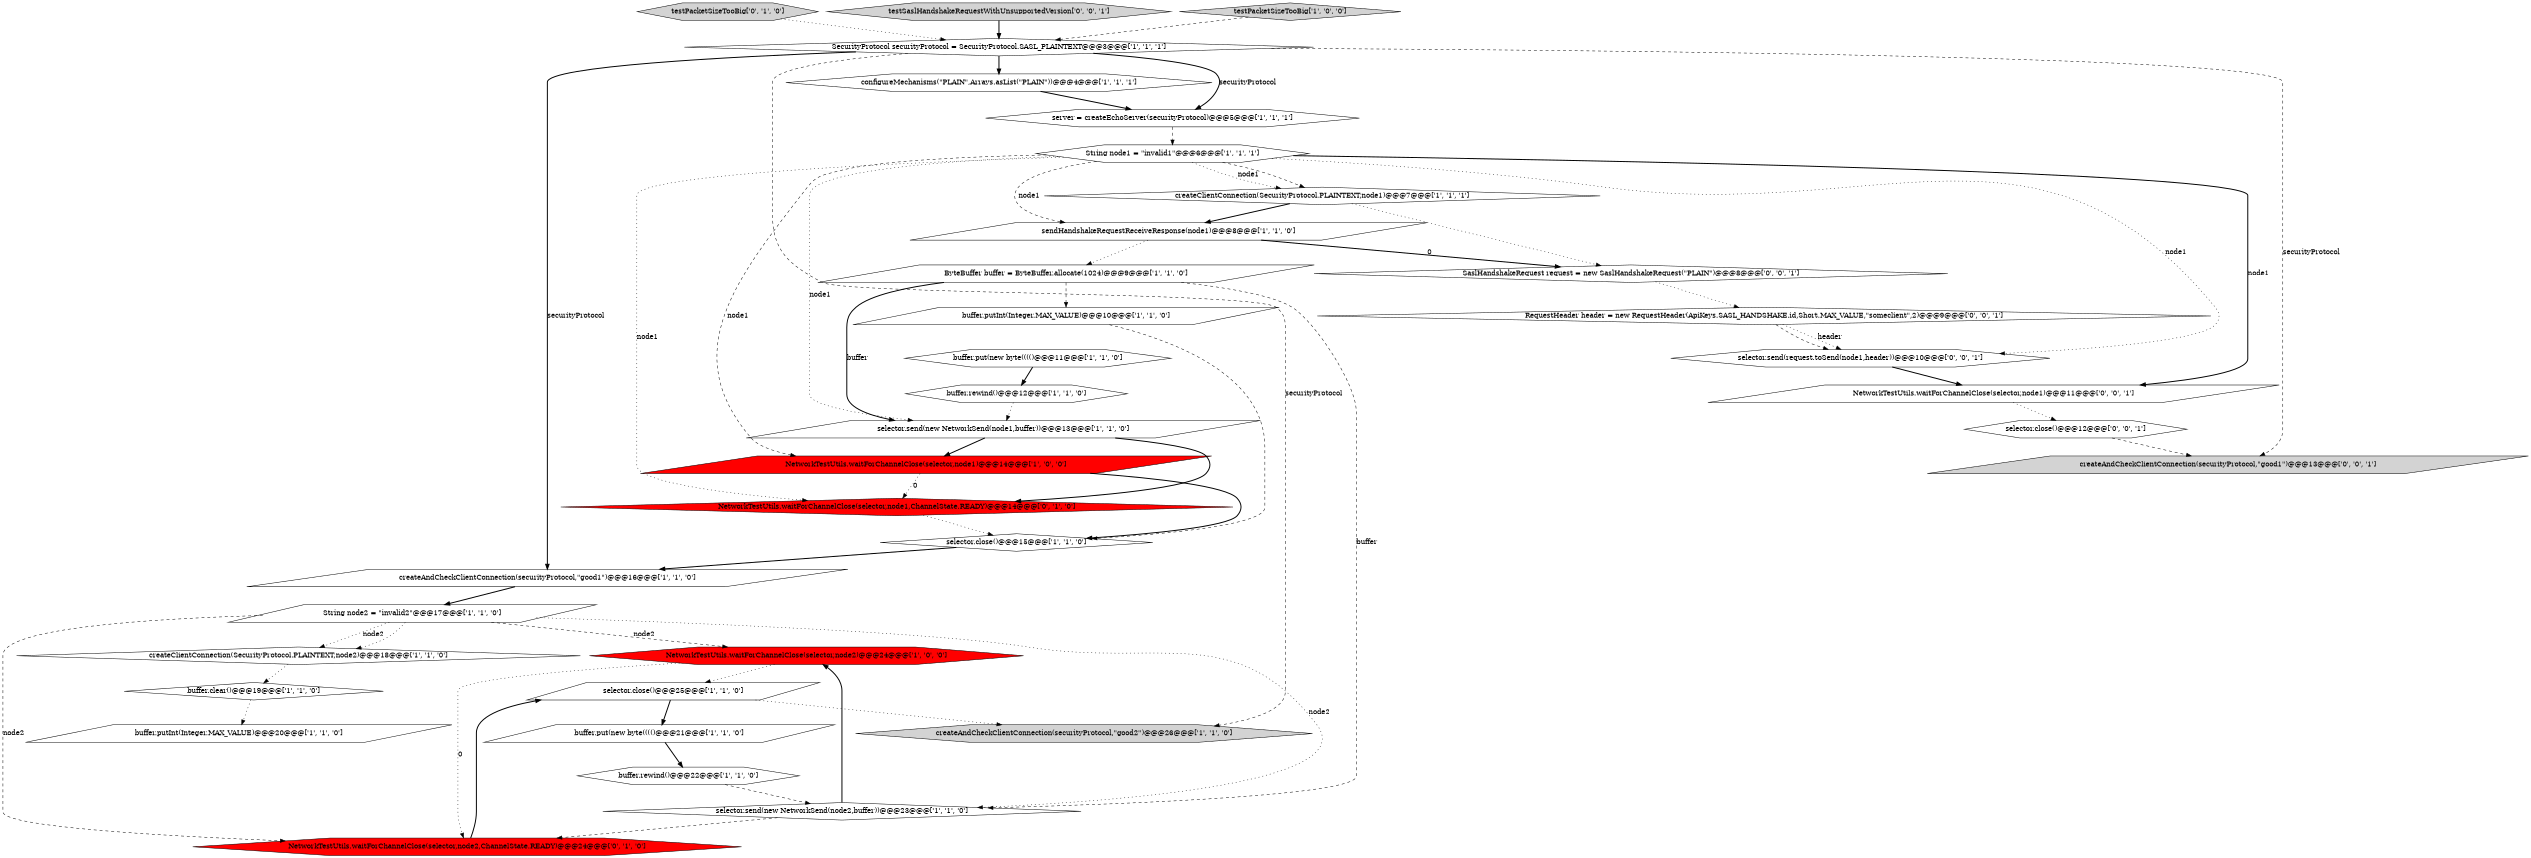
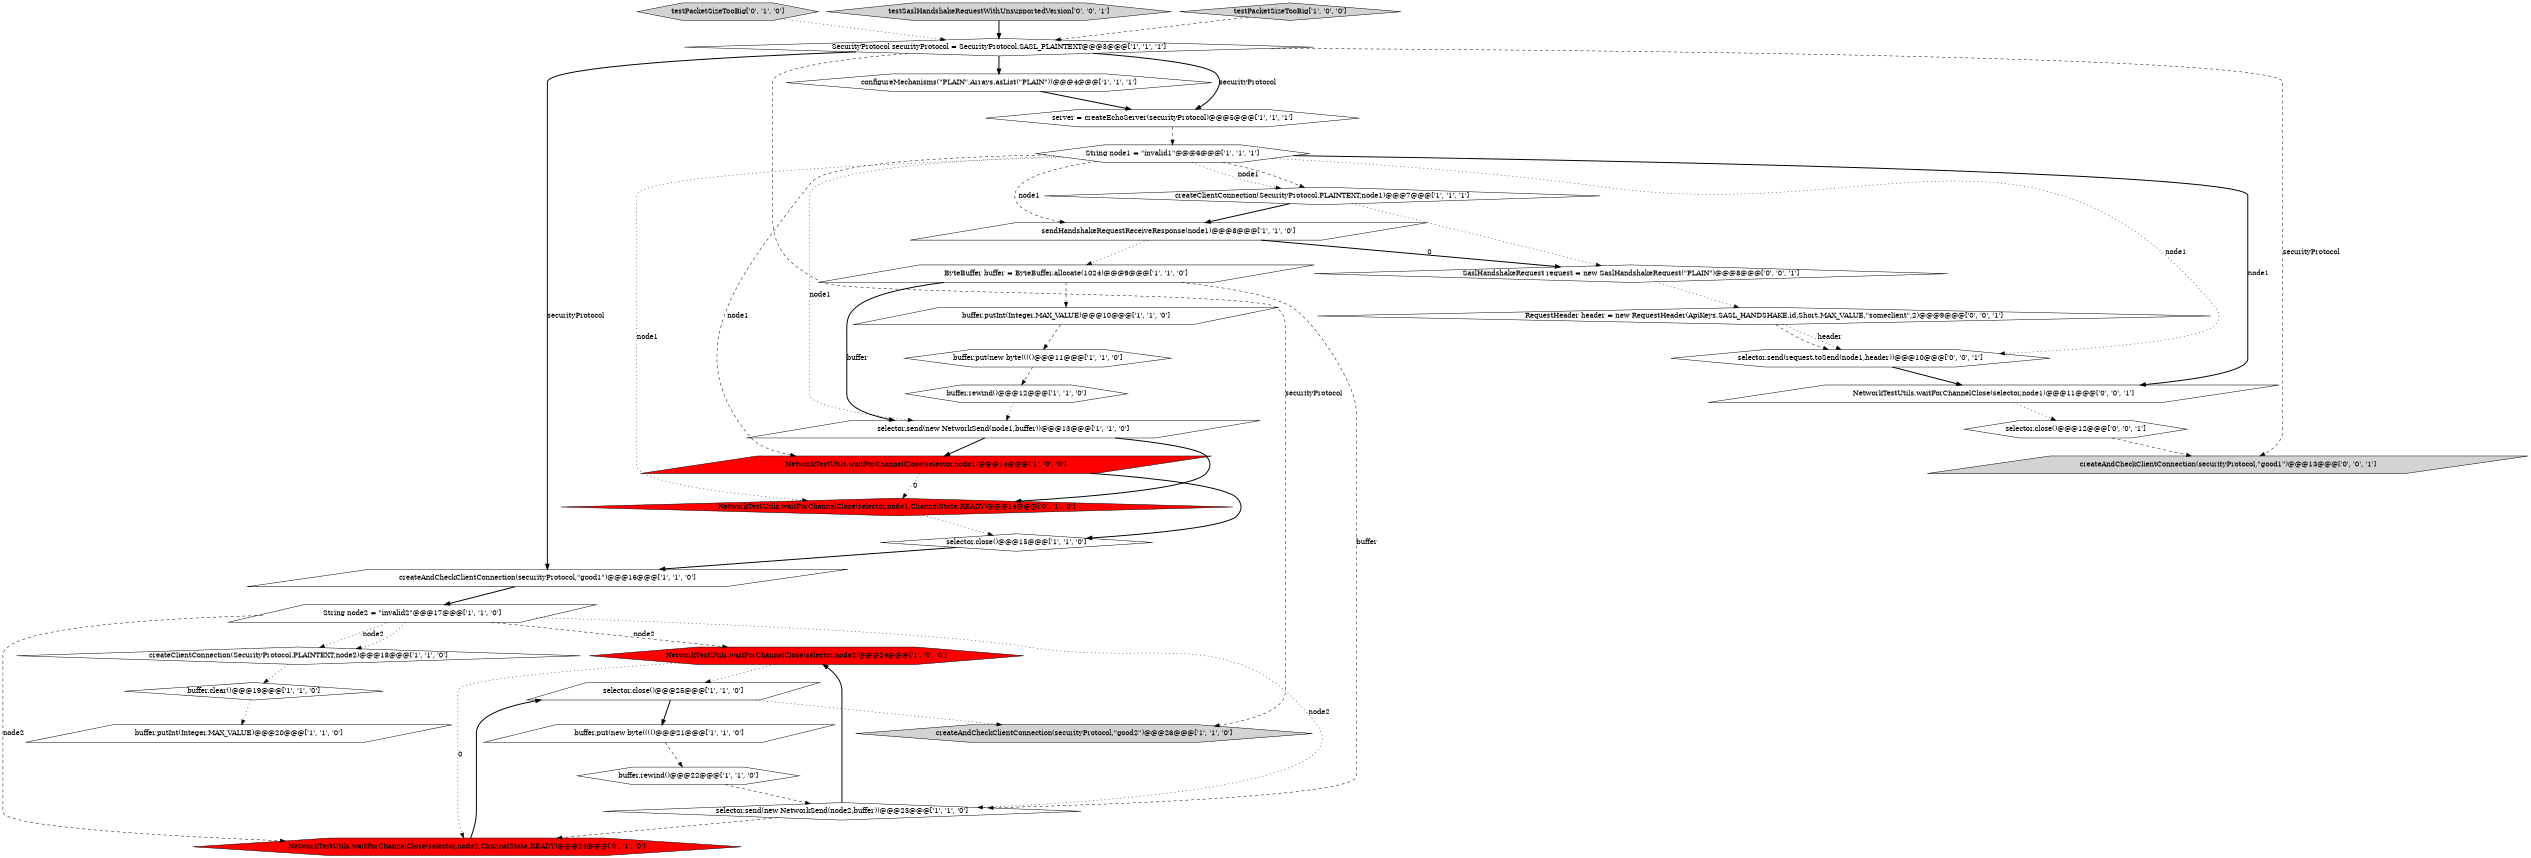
edge "buffer.put(new byte(((()@@@11@@@['1', '1', '0']" -> "buffer.rewind()@@@12@@@['1', '1', '0']": style bold -> dashed
edge "buffer.putInt(Integer.MAX_VALUE)@@@10@@@['1', '1', '0']" -> "selector.close()@@@15@@@['1', '1', '0']": now "buffer.putInt(Integer.MAX_VALUE)@@@10@@@['1', '1', '0']" -> "buffer.put(new byte(((()@@@11@@@['1', '1', '0']"
edge "buffer.put(new byte(((()@@@21@@@['1', '1', '0']" -> "buffer.rewind()@@@22@@@['1', '1', '0']": style bold -> dashed
